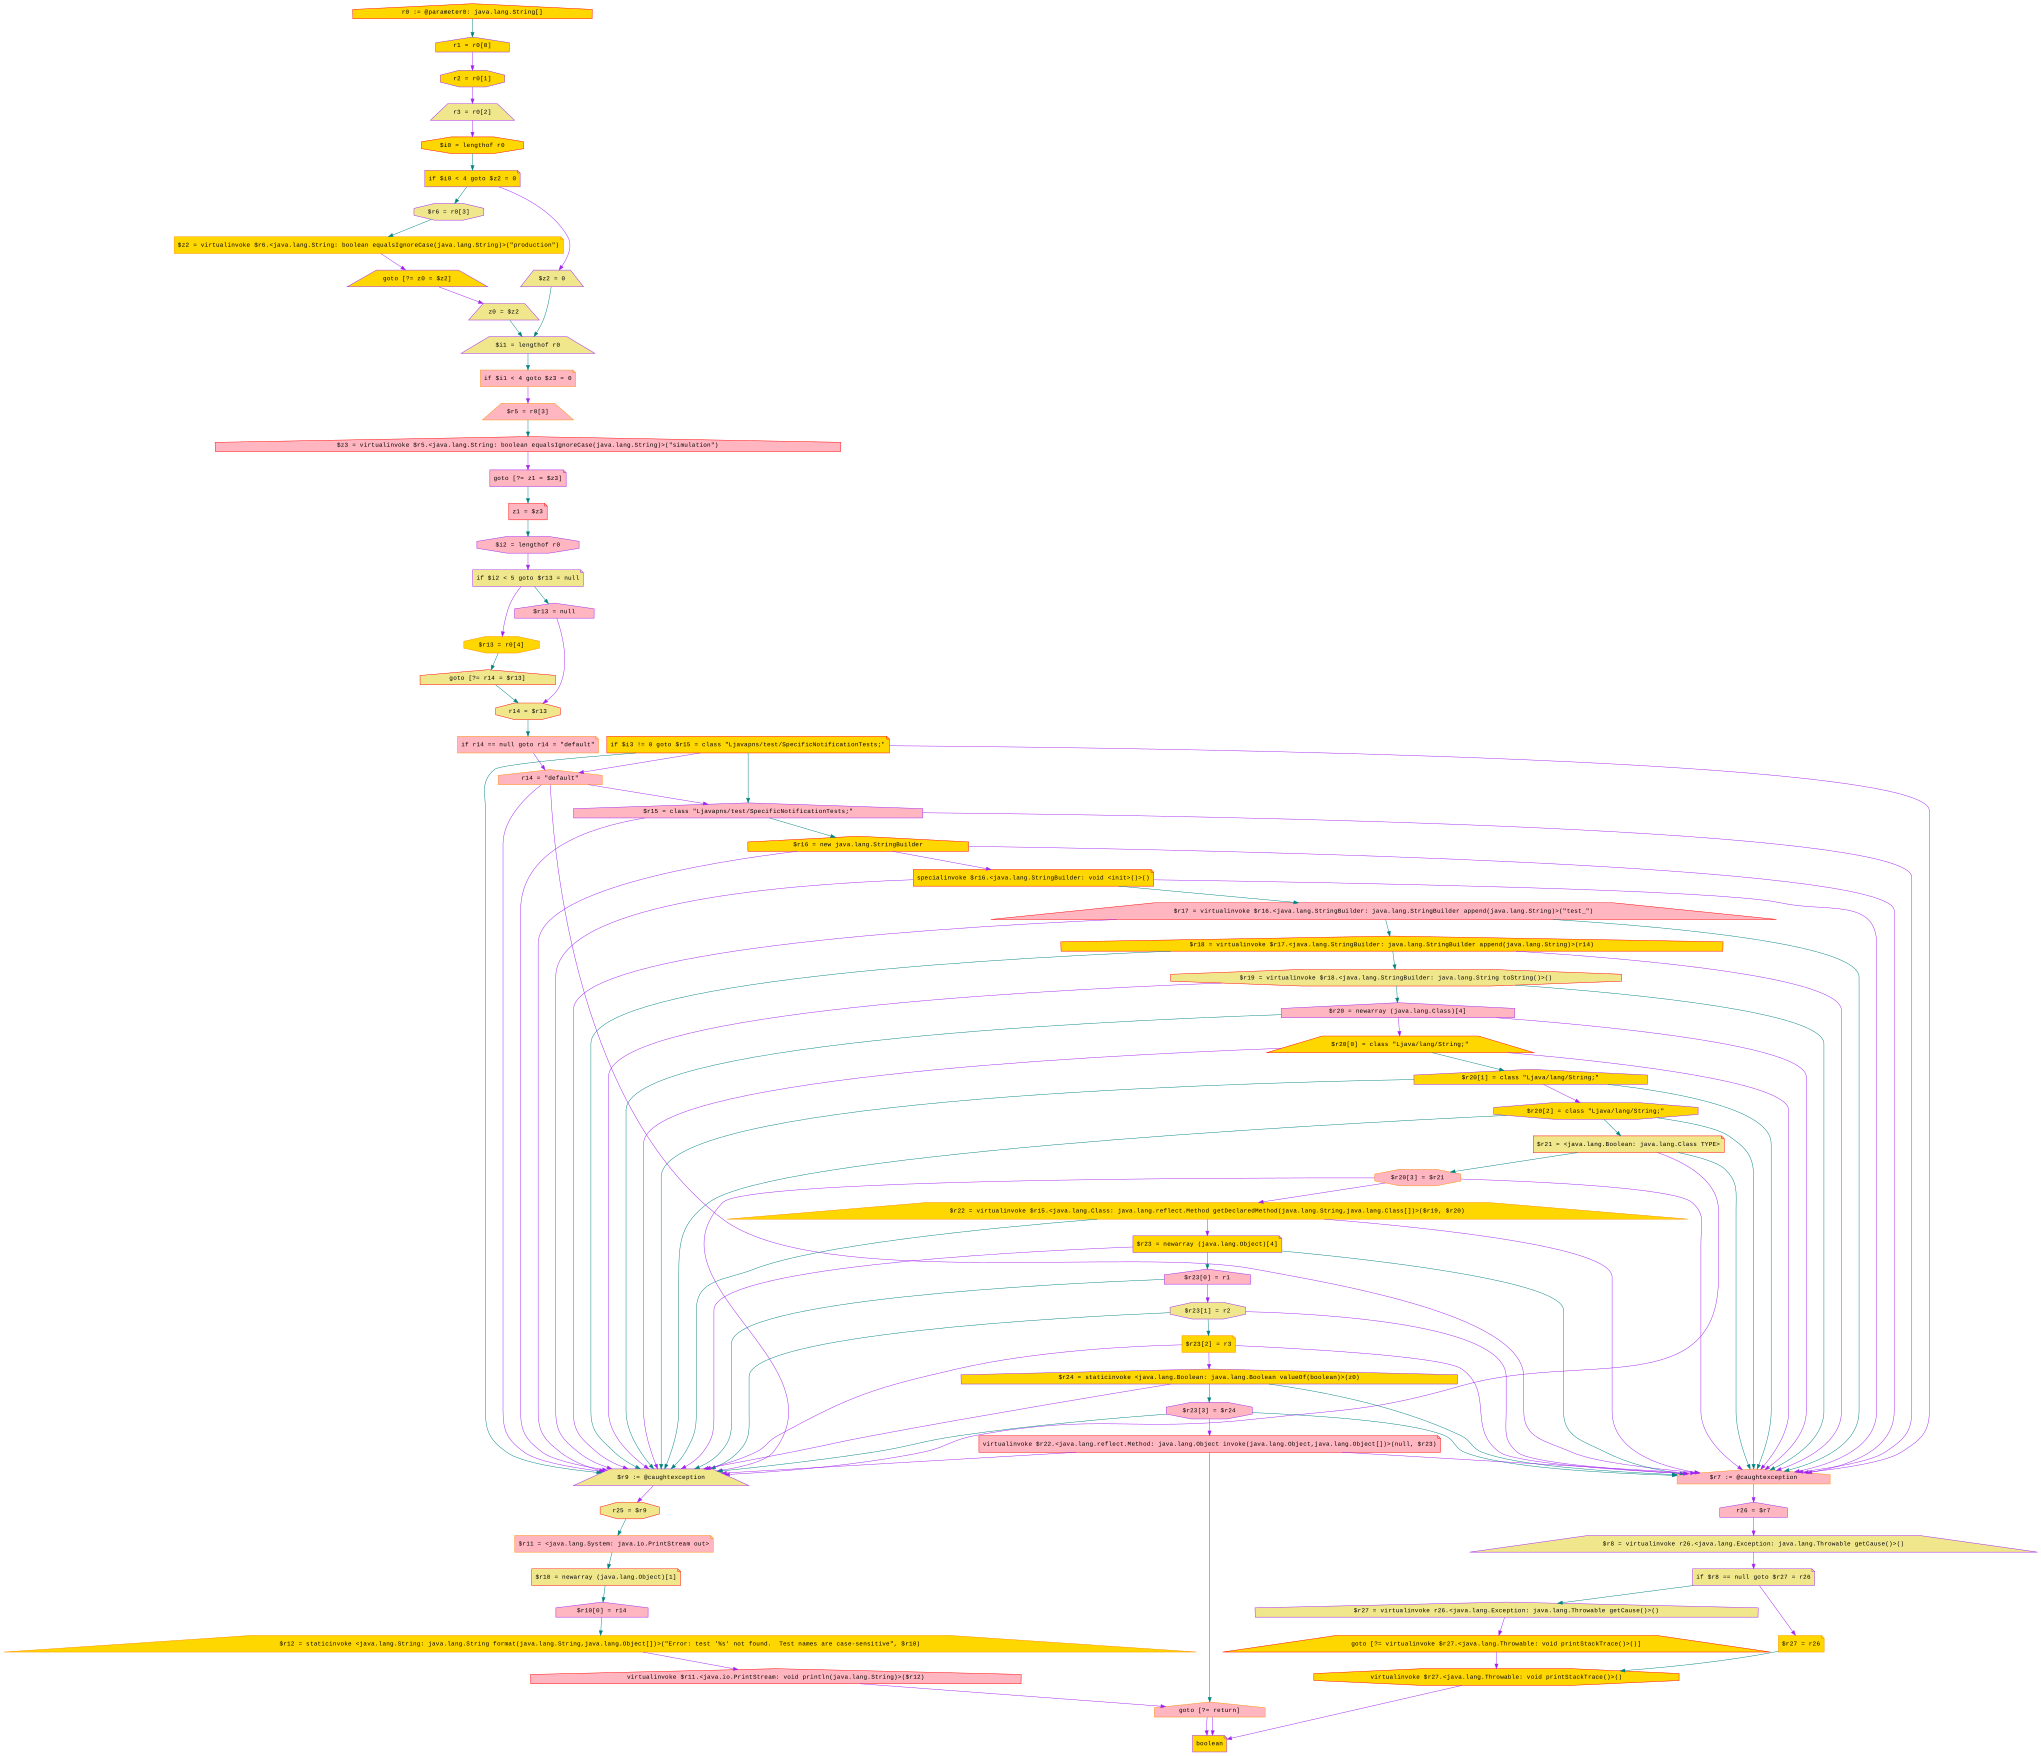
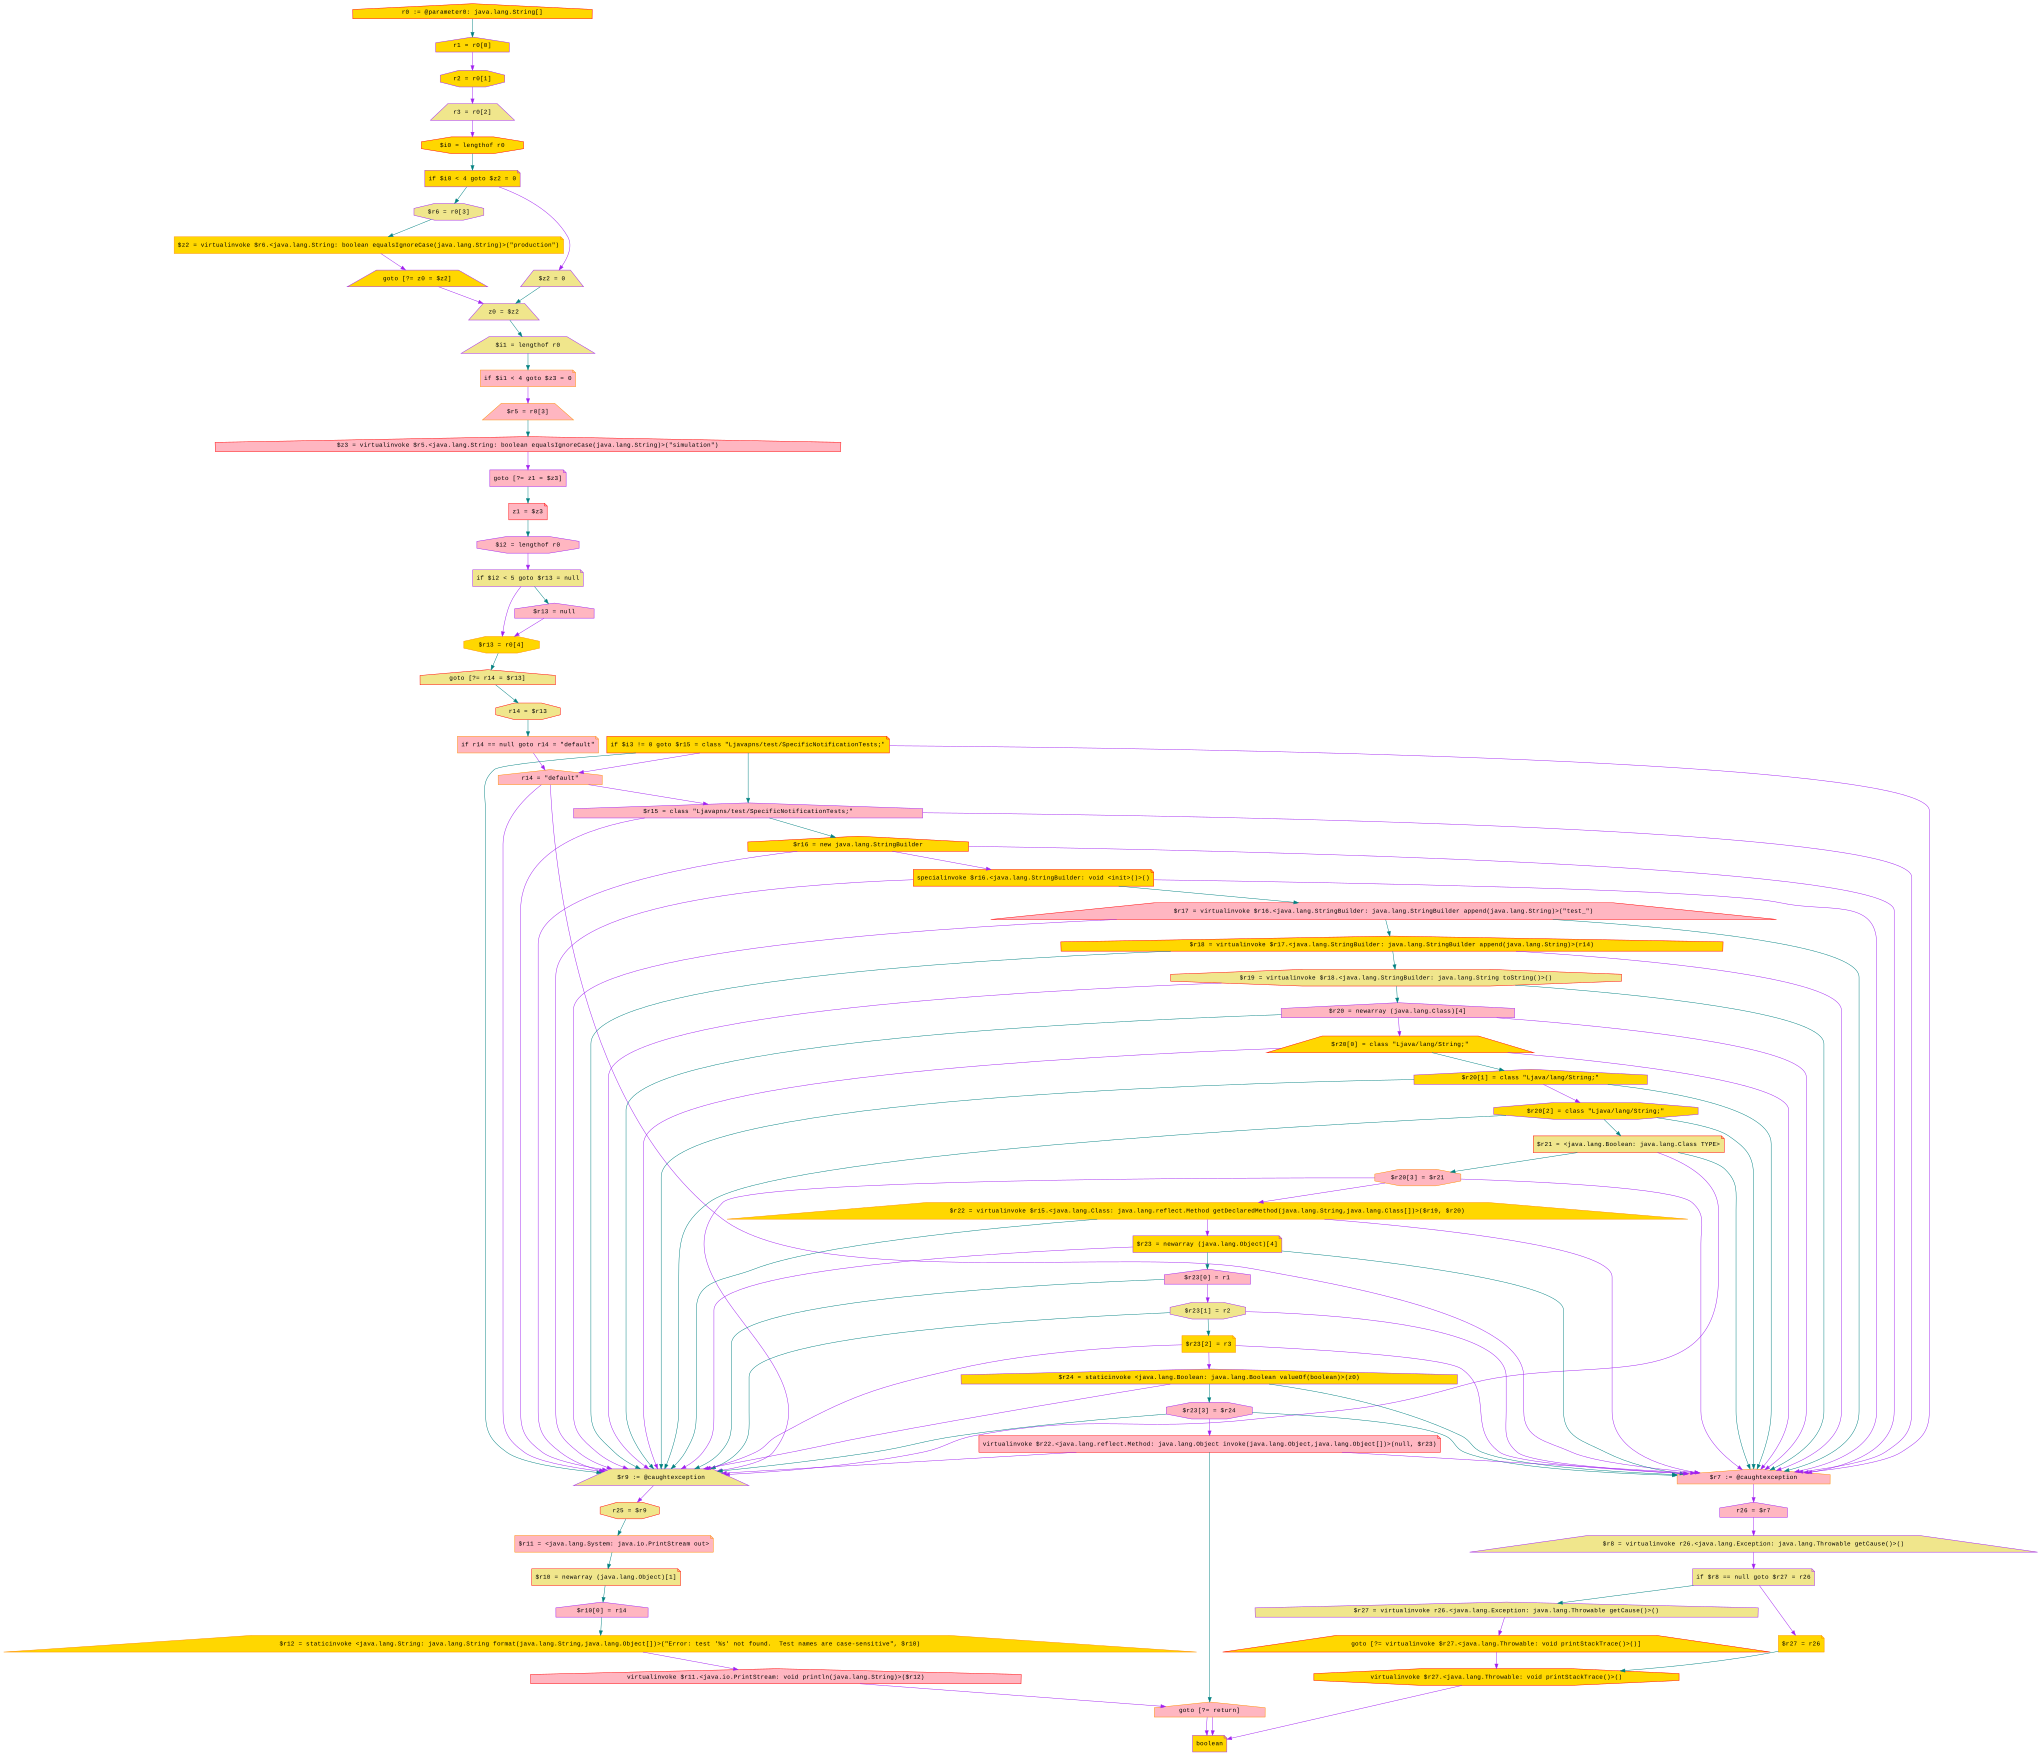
edge "$z2 = 0" -> "$i1 = lengthof r0": now "$z2 = 0" -> "z0 = $z2"
edge "$r13 = null" -> "r14 = $r13": now "$r13 = null" -> "$r13 = r0[4]"
